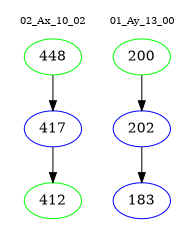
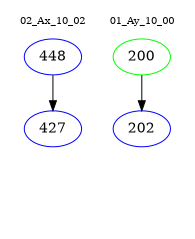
cluster "01_Ay_13_00": label "01_Ay_13_00" -> "01_Ay_10_00"
node "448": color green -> blue
node "417": label "417" -> "427"
node "412": removed
node "183": removed
